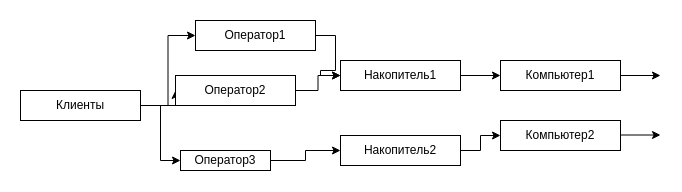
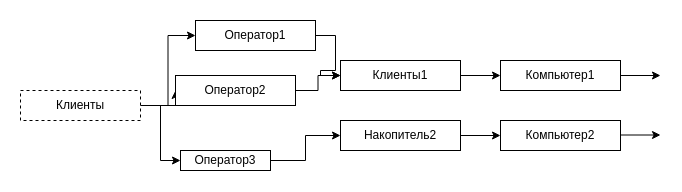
node "Накопитель1": label "Накопитель1" -> "Клиенты1"
node "Клиенты": style solid -> dashed
node "Накопитель2": moved (401, 151) -> (401, 136)
